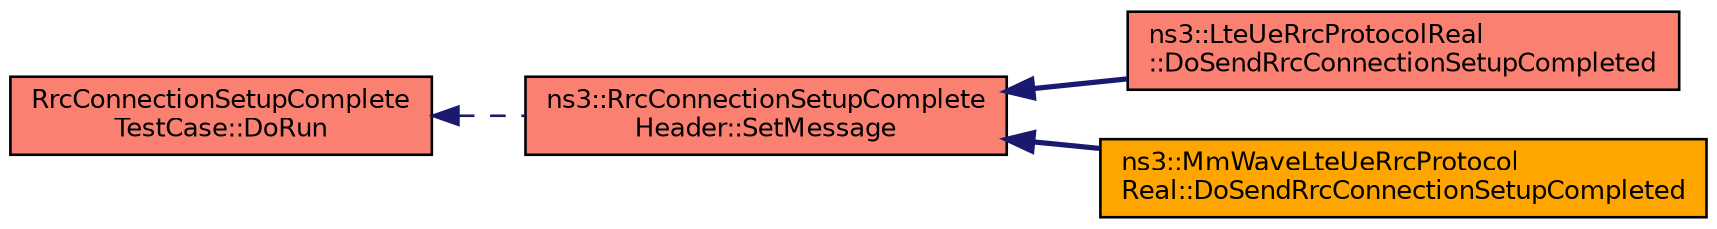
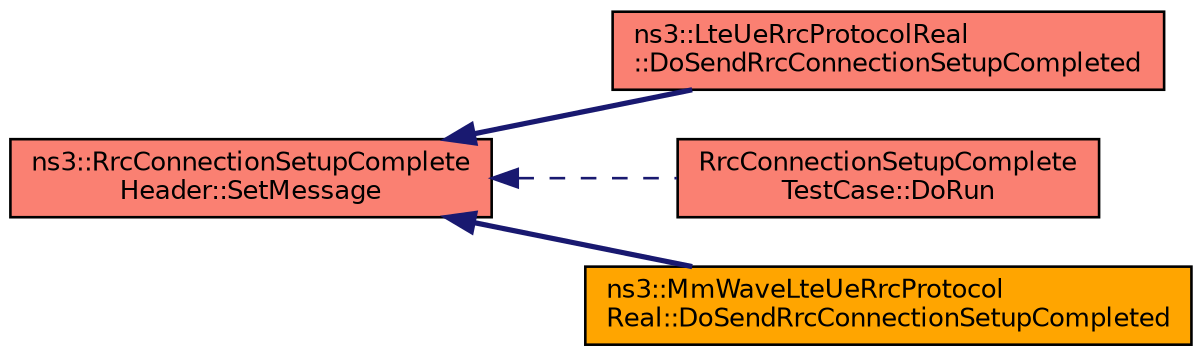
edge "ns3::RrcConnectionSetupComplete Header::SetMessage" -> "RrcConnectionSetupComplete TestCase::DoRun": reversed
